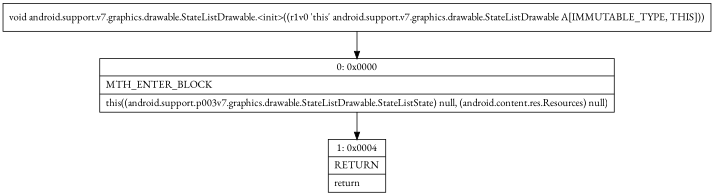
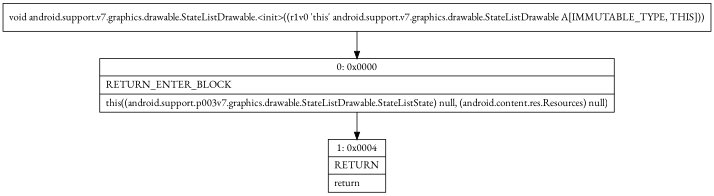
node "0: 0x0000": text "MTH_ENTER_BLOCK" -> "RETURN_ENTER_BLOCK"
